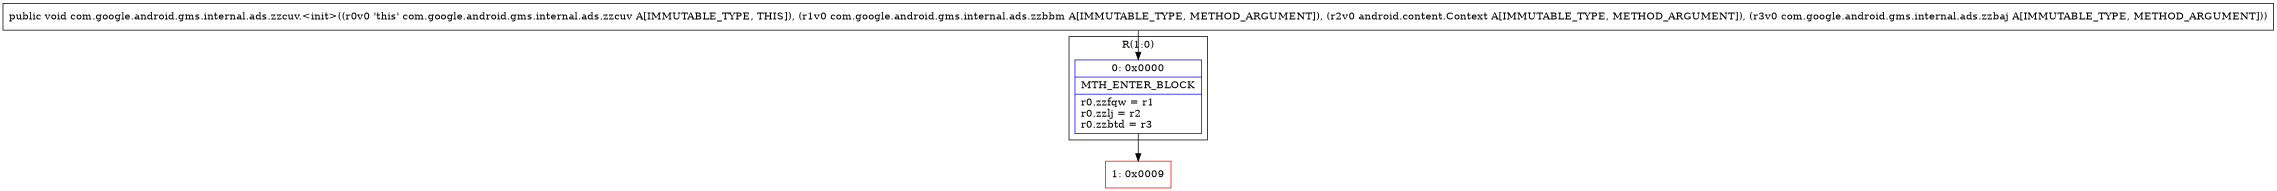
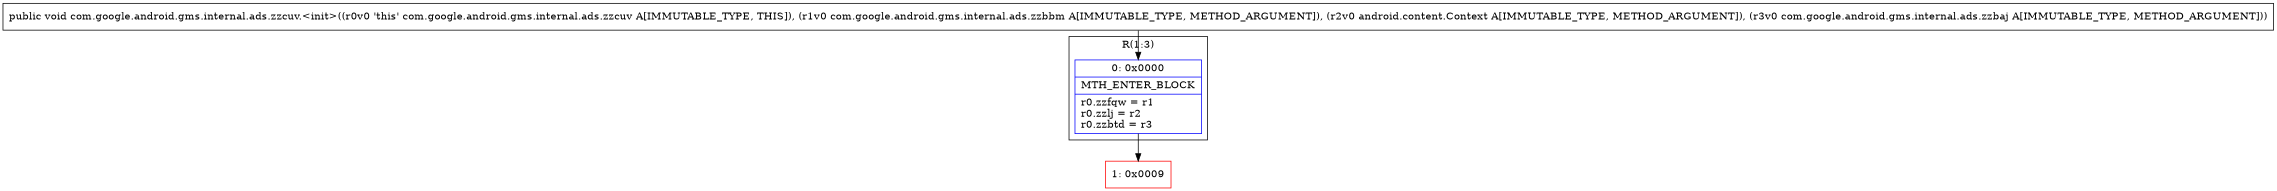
cluster "R(1:0)": label "R(1:0)" -> "R(1:3)"
